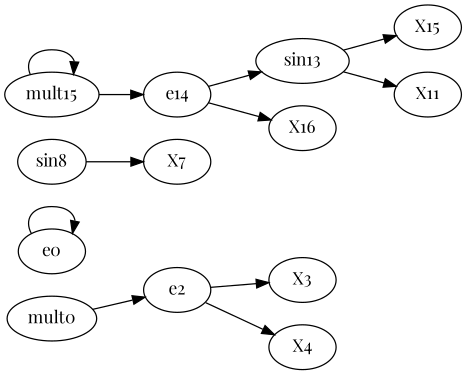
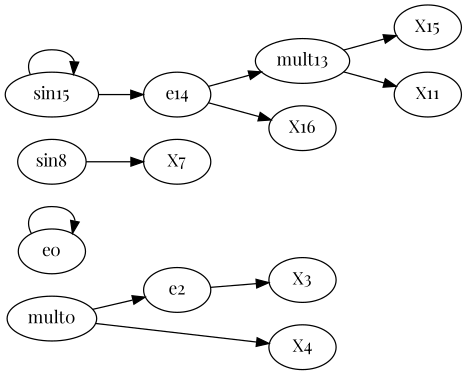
node "sin13": label "sin13" -> "mult13"
node "mult15": label "mult15" -> "sin15"
edge "e2" -> "X4": now "mult0" -> "X4"
